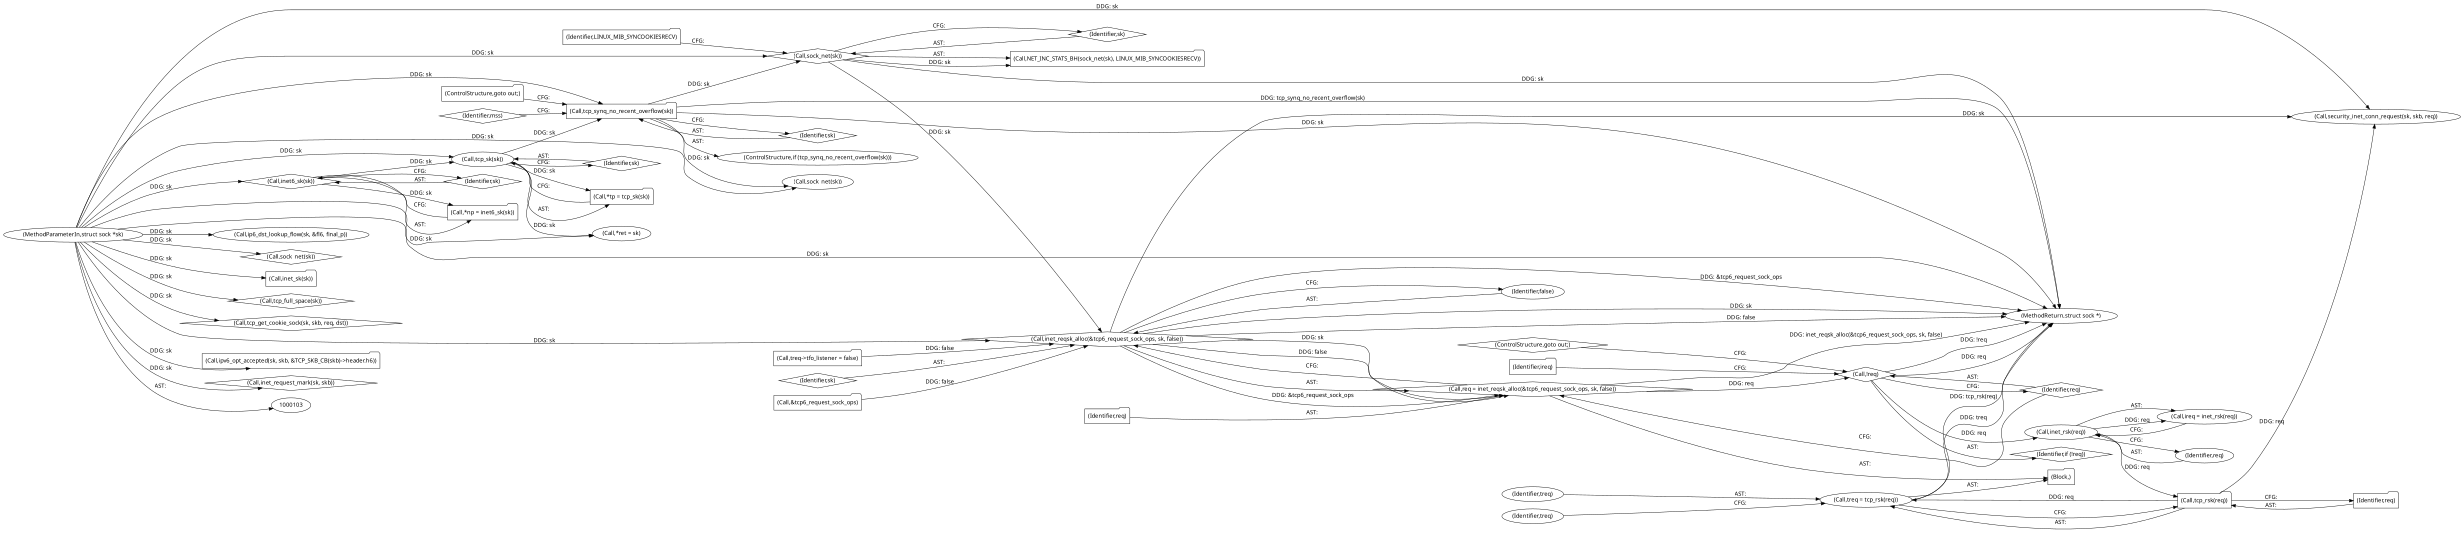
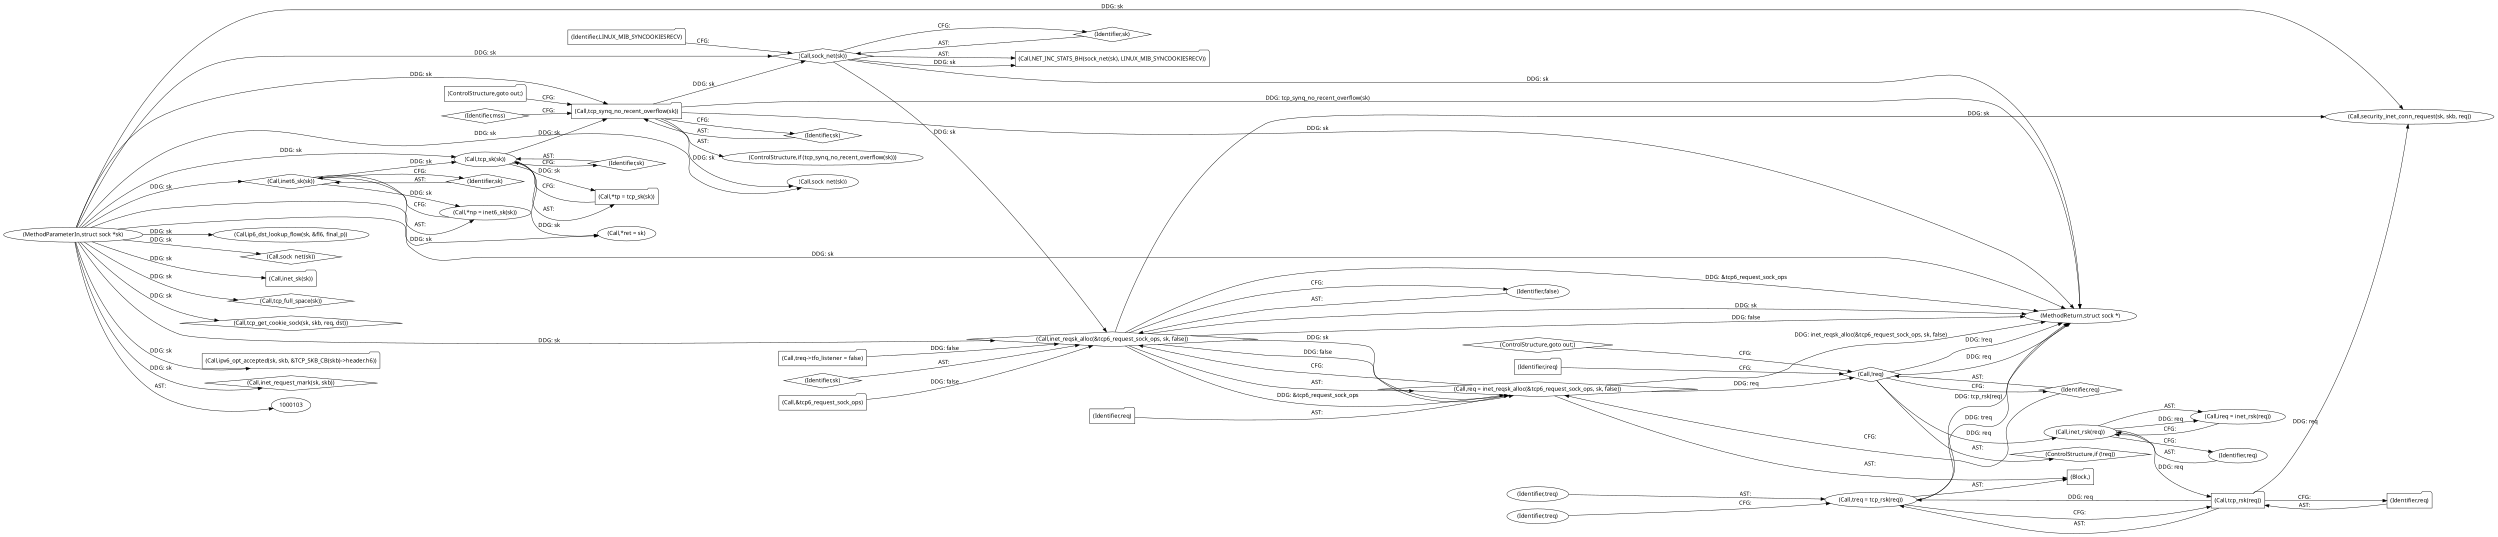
node "(Call,*np = inet6_sk(sk))": shape folder -> ellipse
node "(Identifier,if (!req))": label "(Identifier,if (!req))" -> "(ControlStructure,if (!req))"
